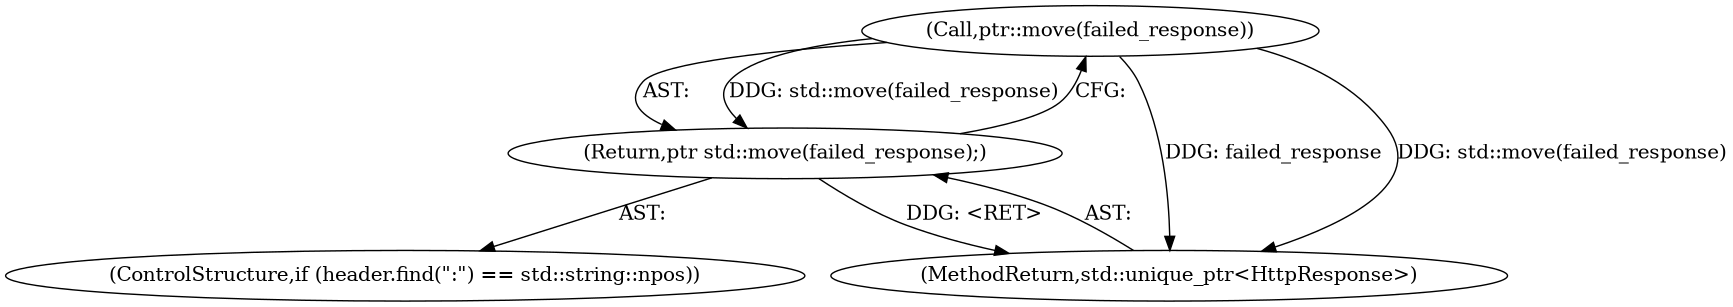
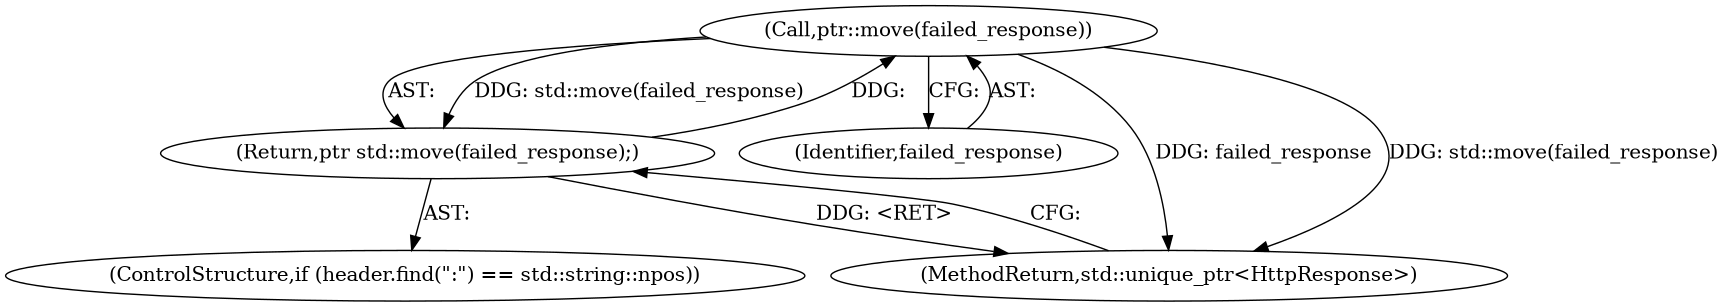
edge "(Return,ptr std::move(failed_response);)" -> "(Call,ptr::move(failed_response))": label "CFG: " -> "DDG: "
node "(Identifier,failed_response)": added
edge "(MethodReturn,std::unique_ptr<HttpResponse>)" -> "(Return,ptr std::move(failed_response);)": label "AST: " -> "CFG: "
